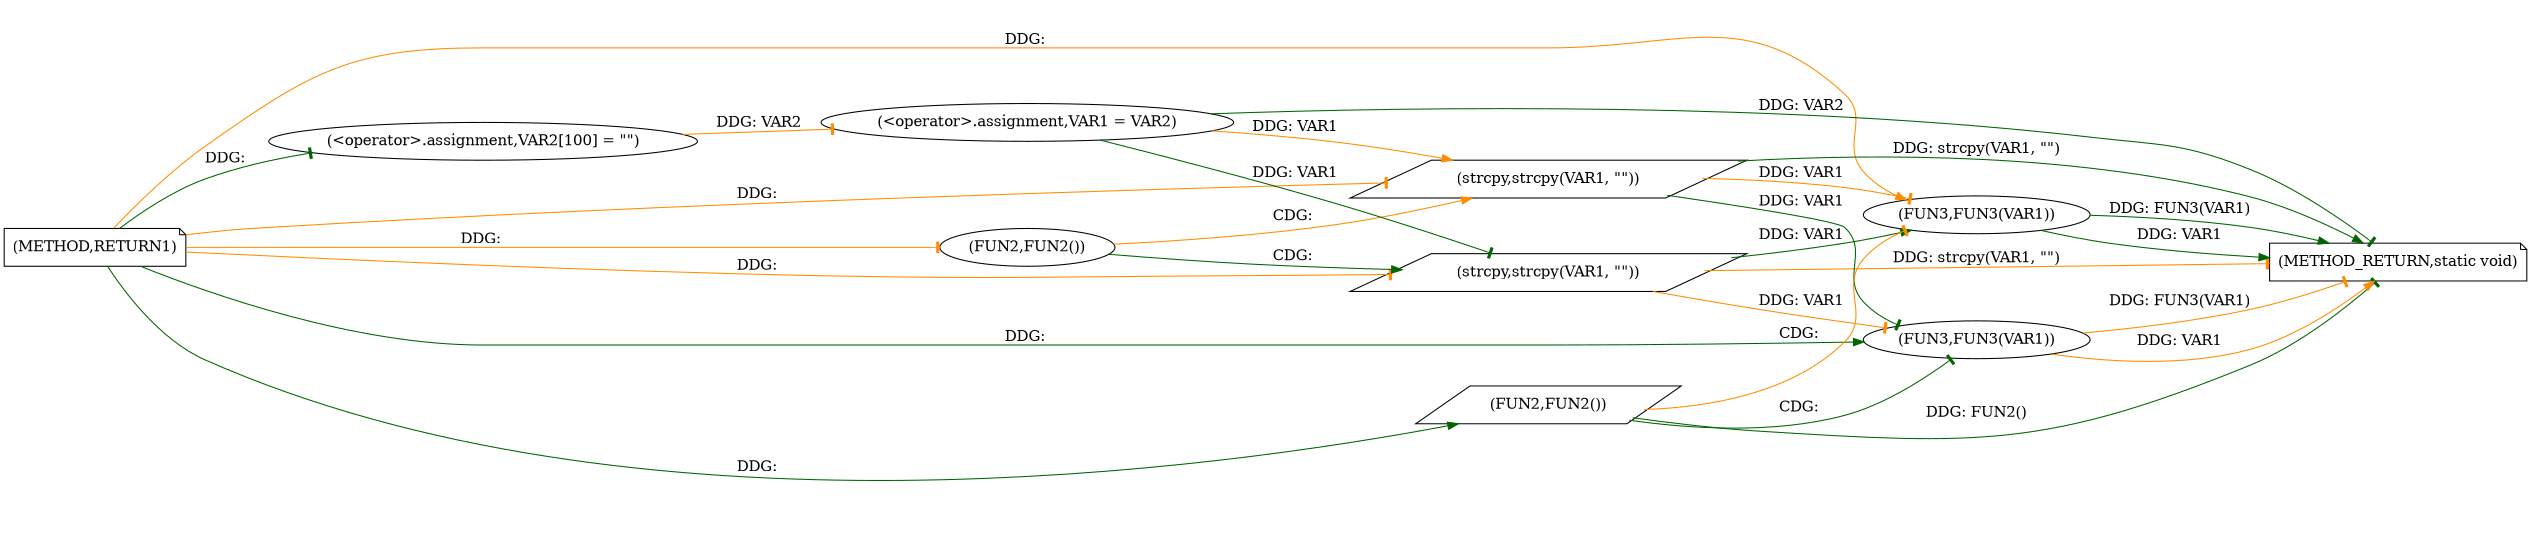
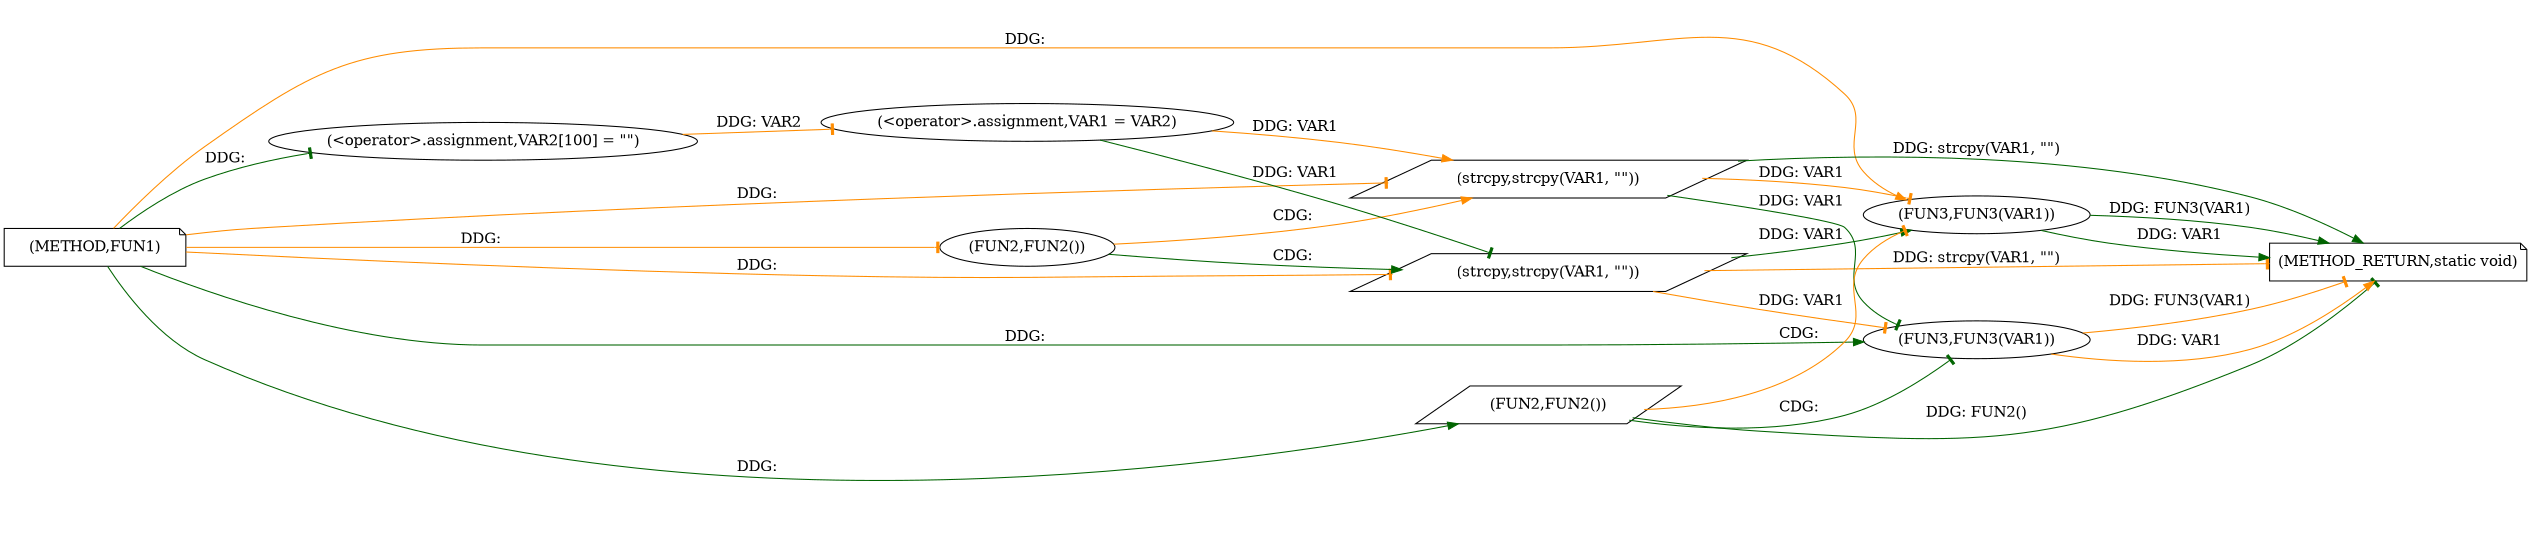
edge "(<operator>.assignment,VAR1 = VAR2)" -> "(METHOD_RETURN,static void)": removed, label "DDG: VAR2"
node "(METHOD,RETURN1)": label "(METHOD,RETURN1)" -> "(METHOD,FUN1)"
